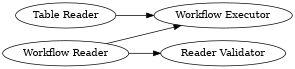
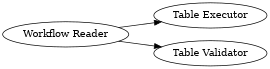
node "Table Reader": removed
node "Workflow Executor": label "Workflow Executor" -> "Table Executor"
node "Reader Validator": label "Reader Validator" -> "Table Validator"
